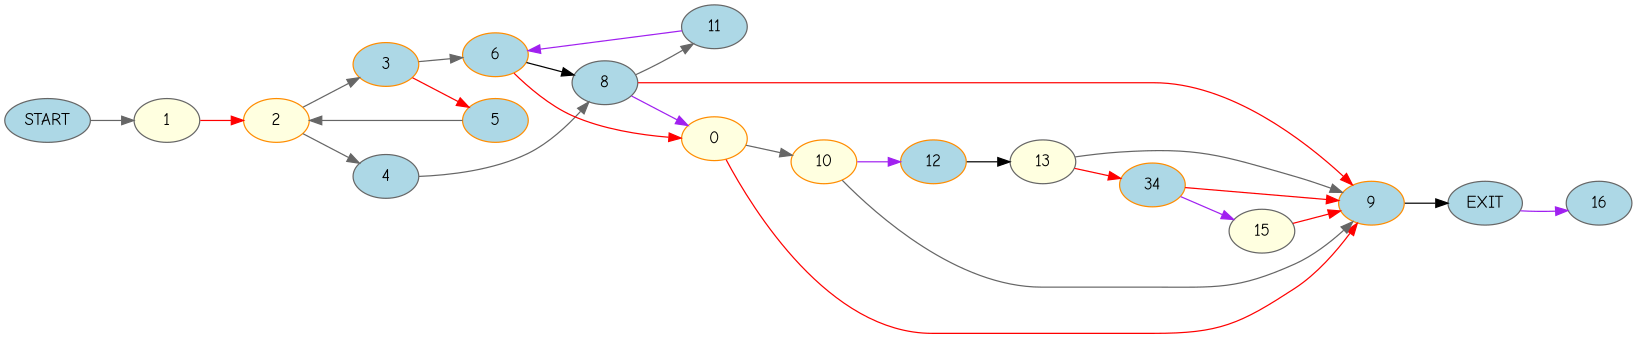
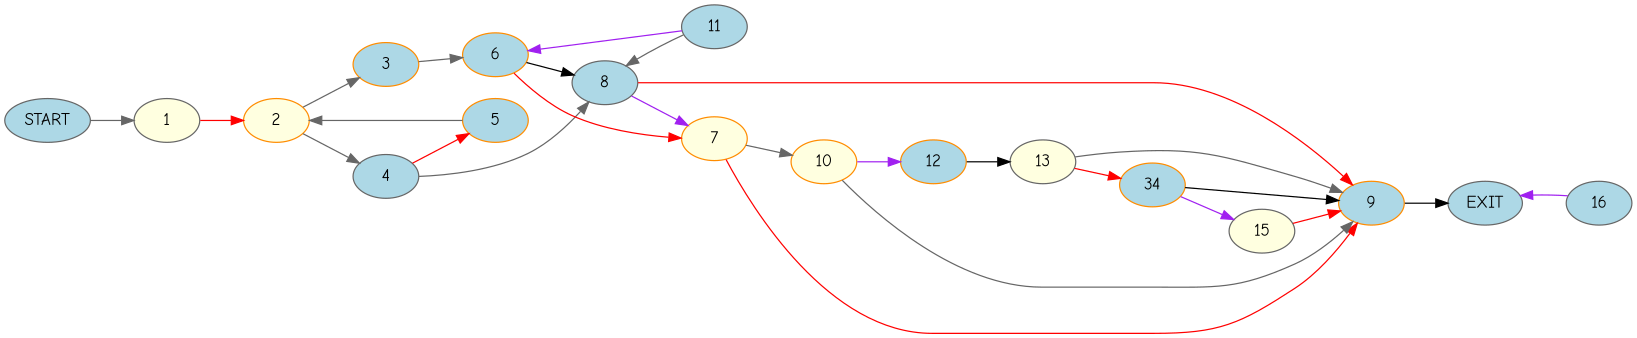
edge "8" -> "11": reversed
edge "3" -> "5": now "4" -> "5"
node "0": label "0" -> "7"
edge "34" -> "9": color red -> black
edge "EXIT" -> "16": reversed
